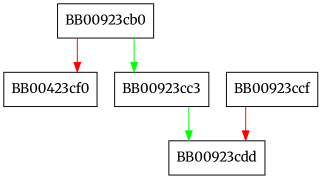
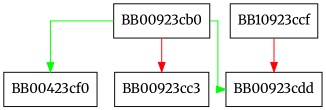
edge "BB00923cb0" -> "BB00423cf0": color red -> green
edge "BB00923cb0" -> "BB00923cc3": color green -> red
node "BB00923ccf": label "BB00923ccf" -> "BB10923ccf"
edge "BB00923cc3" -> "BB00923cdd": now "BB00923cb0" -> "BB00923cdd"
